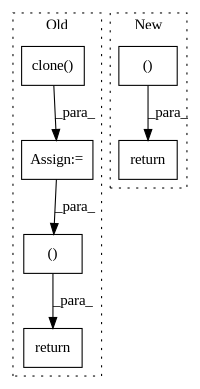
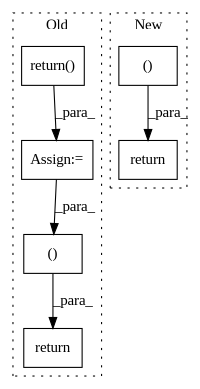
node "clone()": label "clone()" -> "return()"
